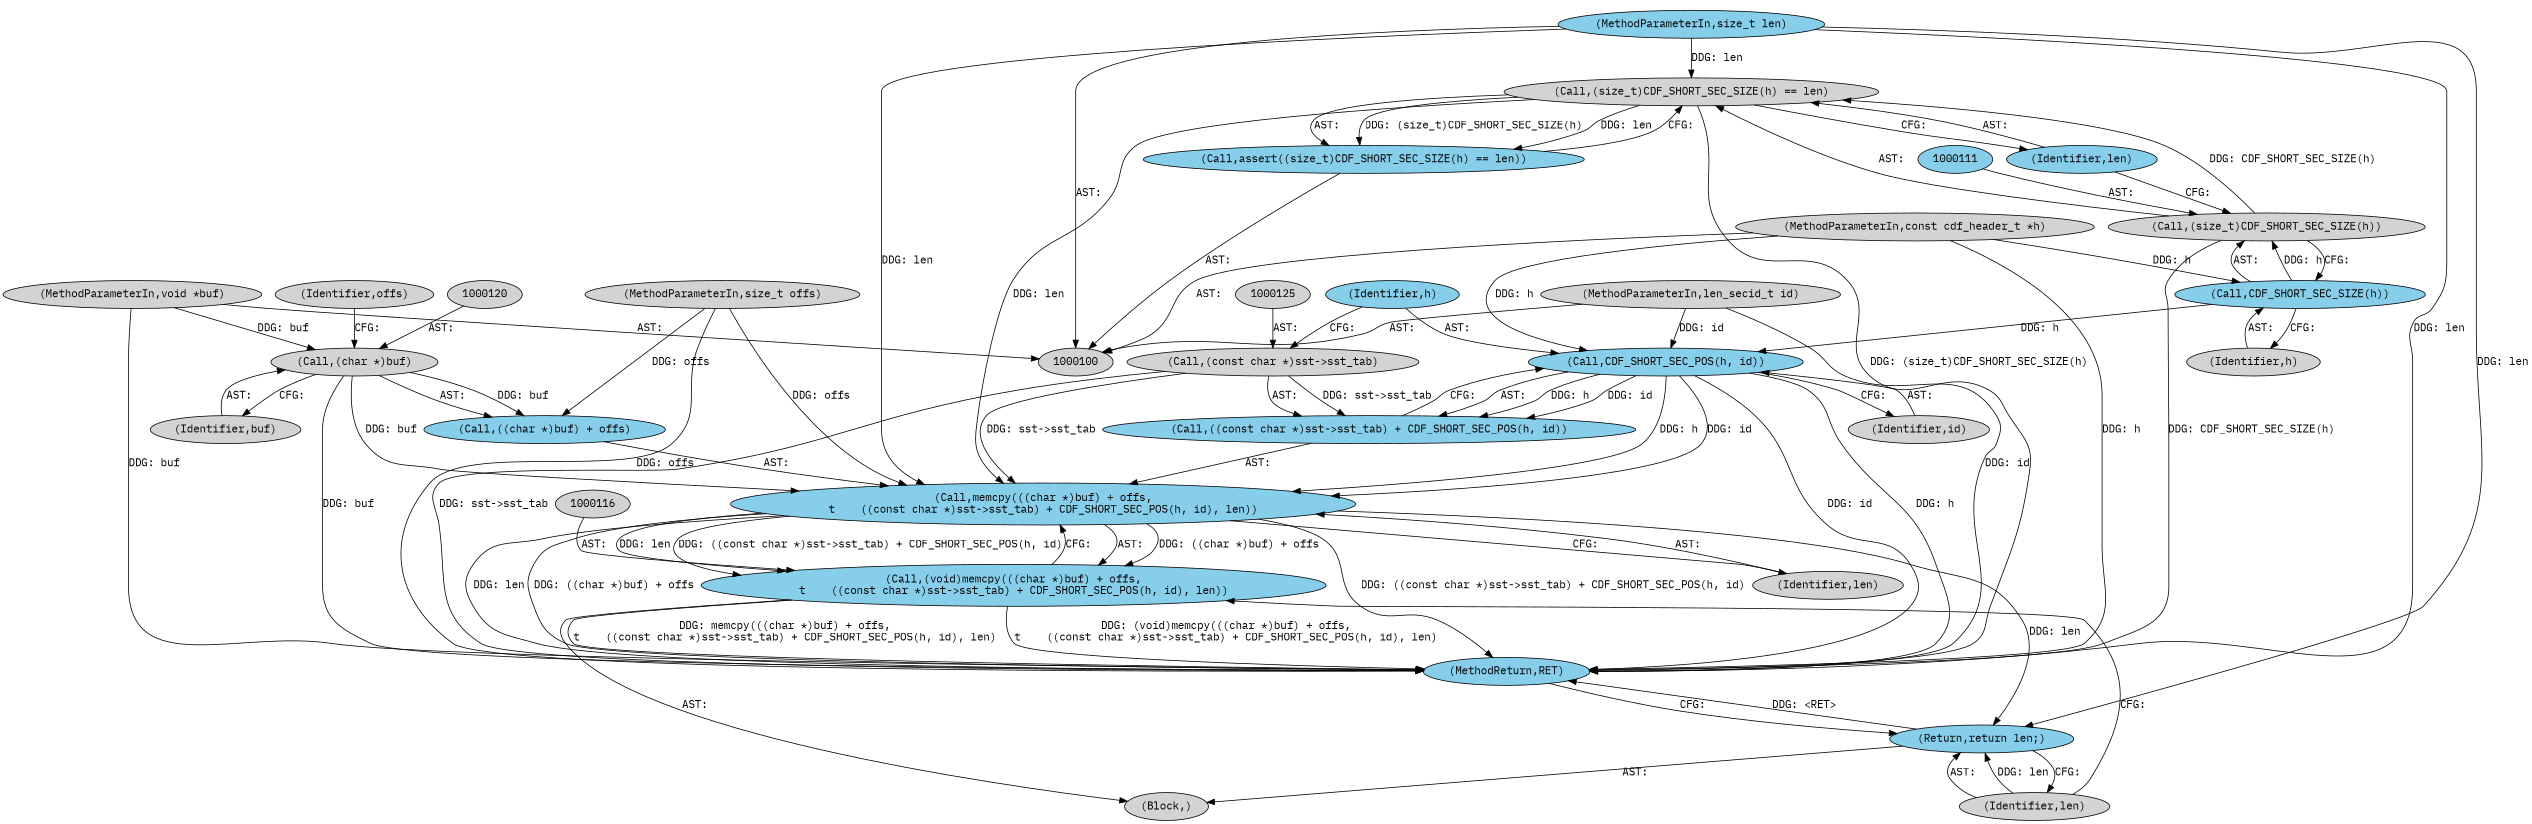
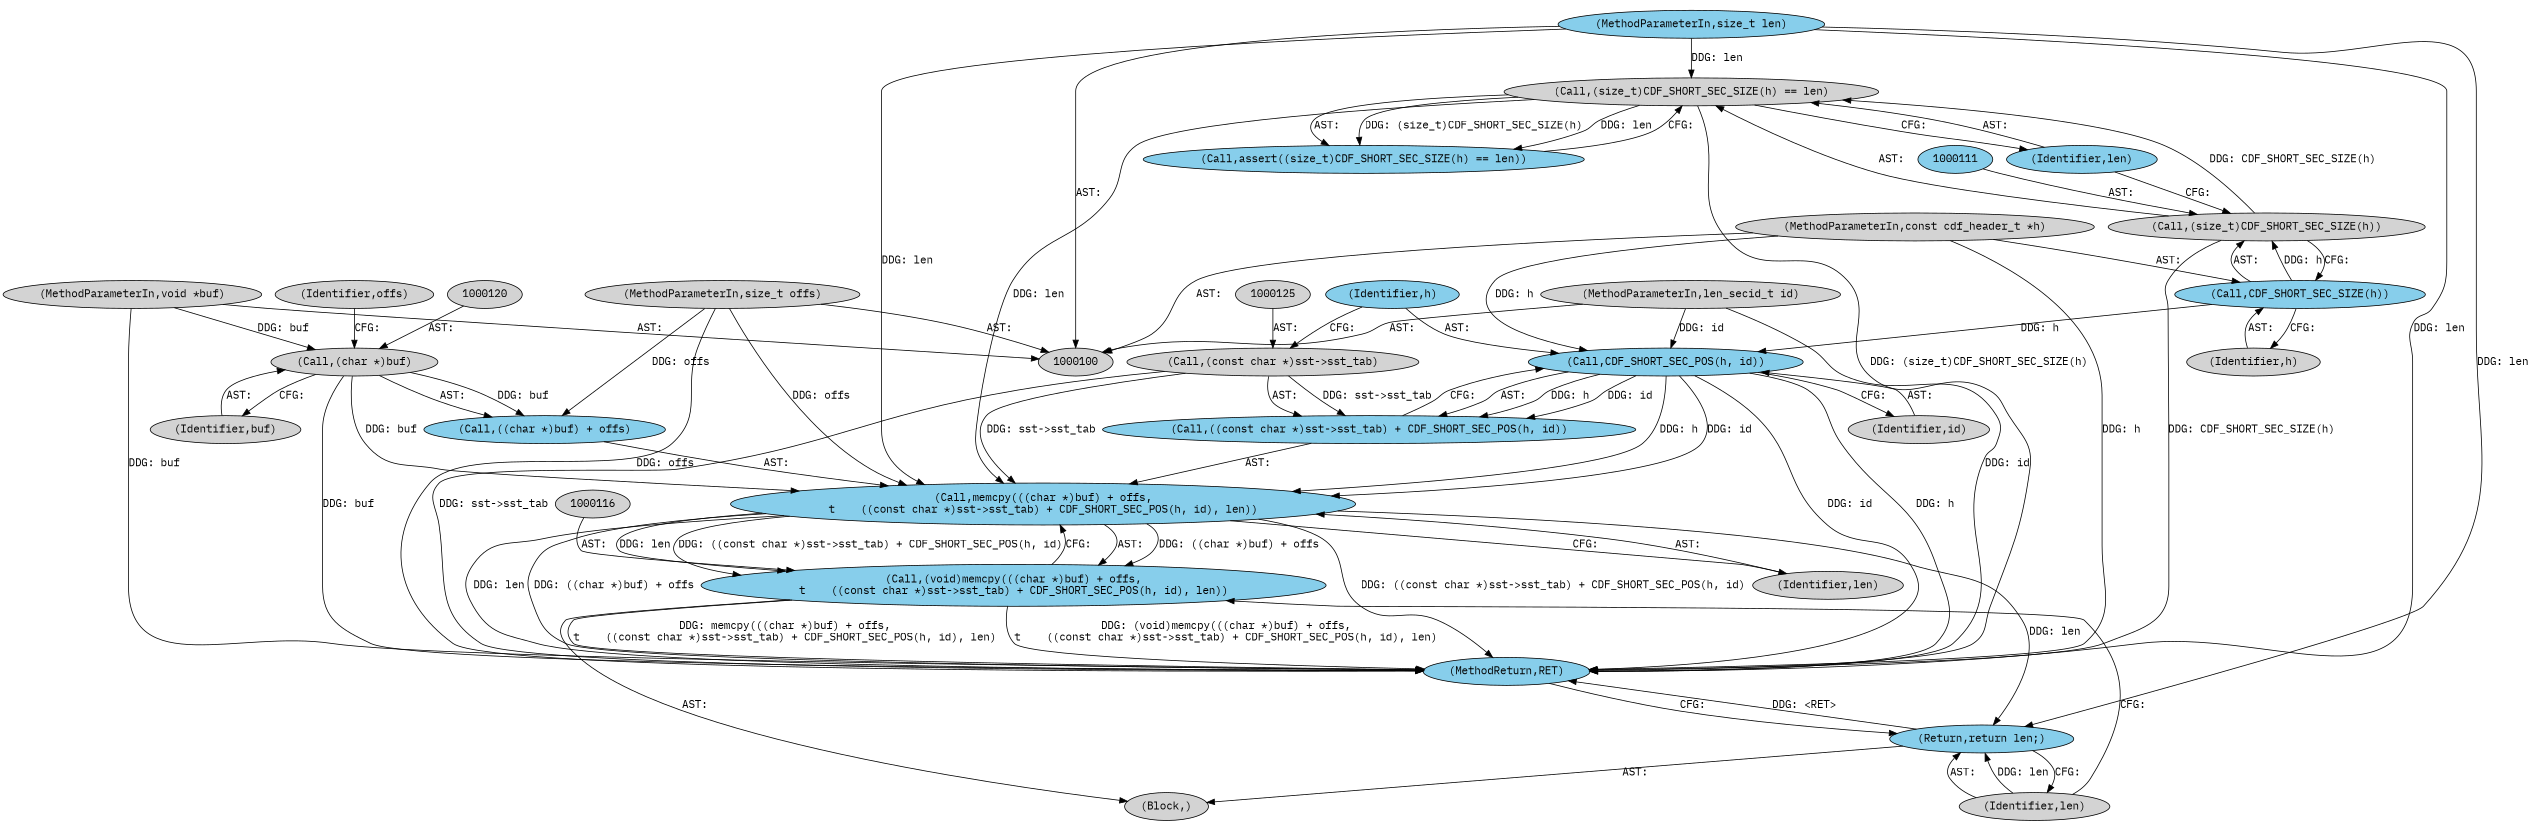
edge "(Call,assert((size_t)CDF_SHORT_SEC_SIZE(h) == len))" -> "1000100": now "(MethodParameterIn,size_t offs)" -> "1000100"
edge "(MethodParameterIn,const cdf_header_t *h)" -> "(Call,CDF_SHORT_SEC_SIZE(h))": label "DDG: h" -> "AST: "
